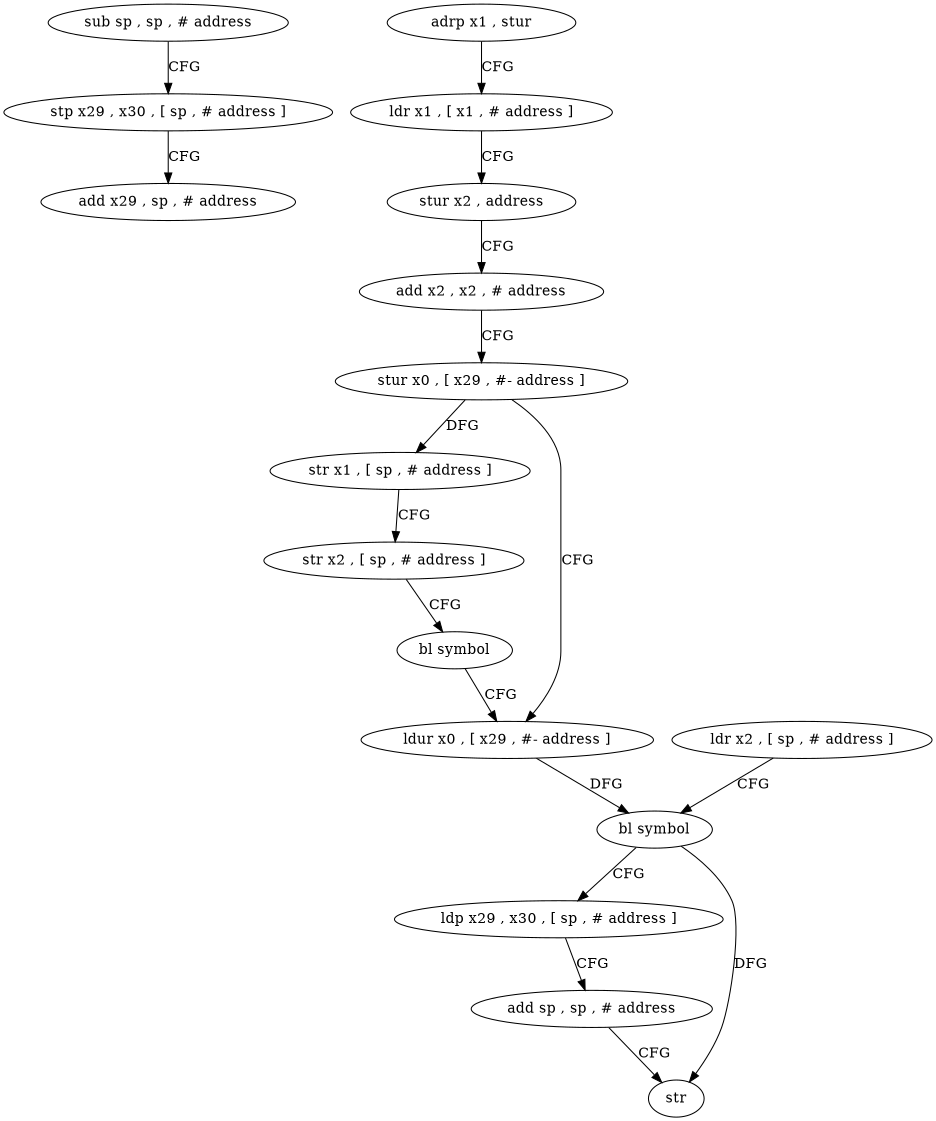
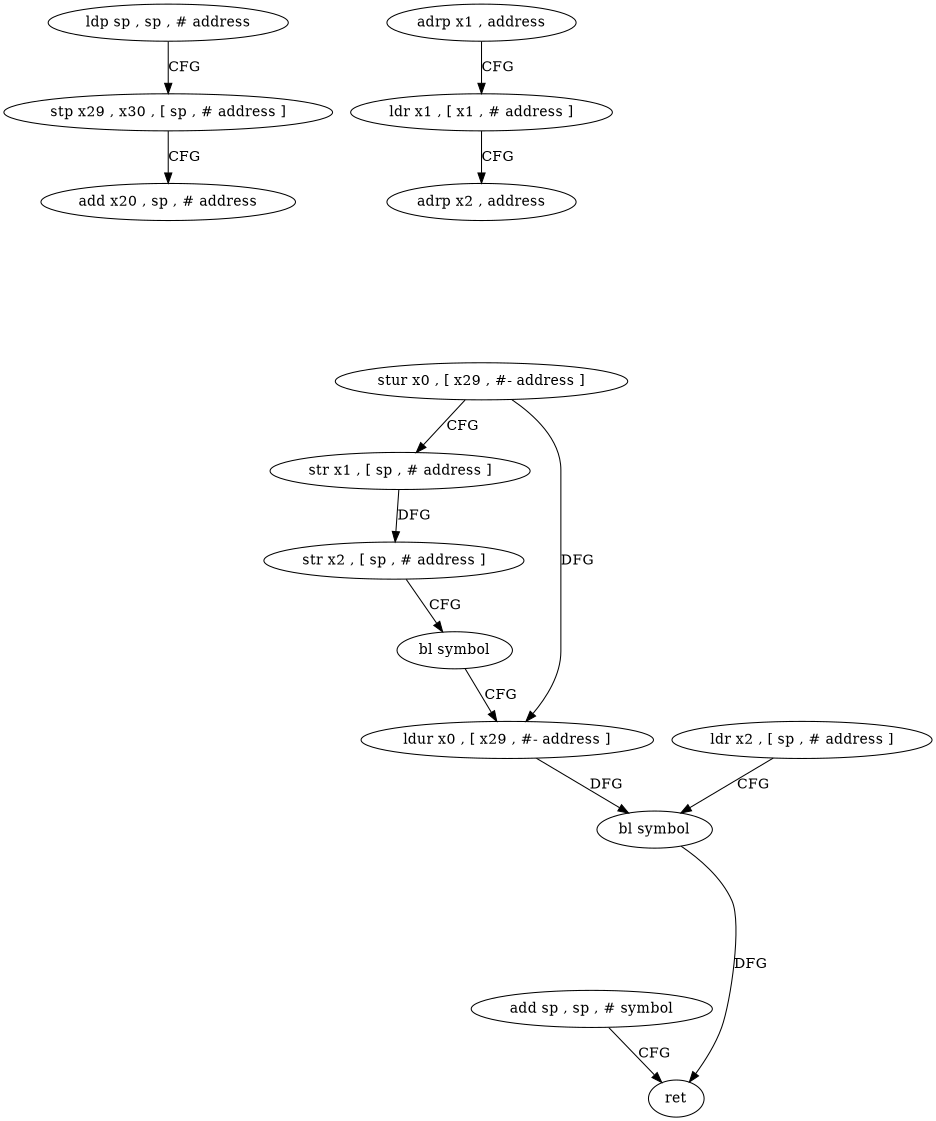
node "sub sp , sp , # address": label "sub sp , sp , # address" -> "ldp sp , sp , # address"
node "adrp x1 , stur": label "adrp x1 , stur" -> "adrp x1 , address"
node "add x29 , sp , # address": label "add x29 , sp , # address" -> "add x20 , sp , # address"
node "stur x2 , address": label "stur x2 , address" -> "adrp x2 , address"
node "add x2 , x2 , # address": removed
edge "stur x0 , [ x29 , #- address ]" -> "str x1 , [ sp , # address ]": label "DFG" -> "CFG"
edge "str x1 , [ sp , # address ]" -> "str x2 , [ sp , # address ]": label "CFG" -> "DFG"
edge "stur x0 , [ x29 , #- address ]" -> "ldur x0 , [ x29 , #- address ]": label "CFG" -> "DFG"
node "ldp x29 , x30 , [ sp , # address ]": removed
node "add sp , sp , # address": label "add sp , sp , # address" -> "add sp , sp , # symbol"
node "str": label "str" -> "ret"
